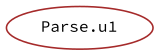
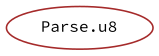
node "Parse.u1": label "Parse.u1" -> "Parse.u8"
